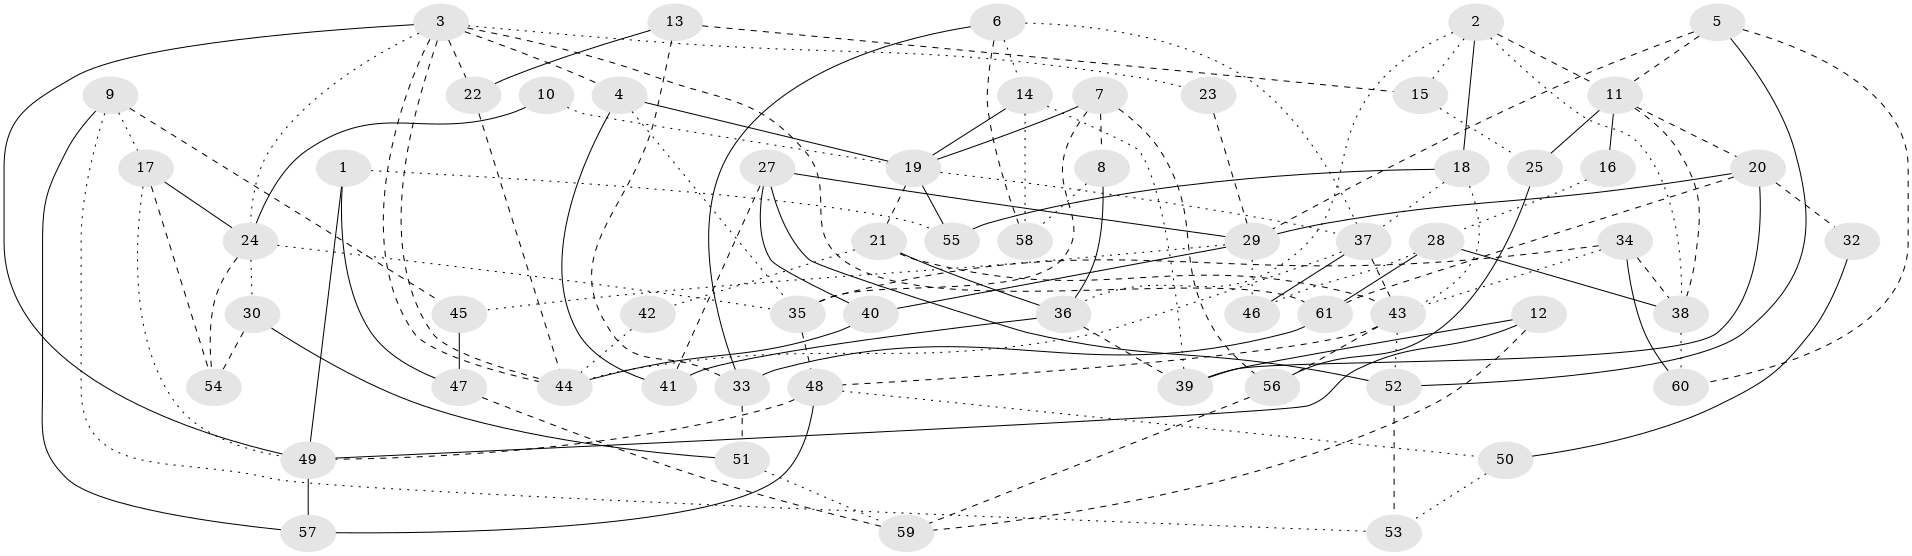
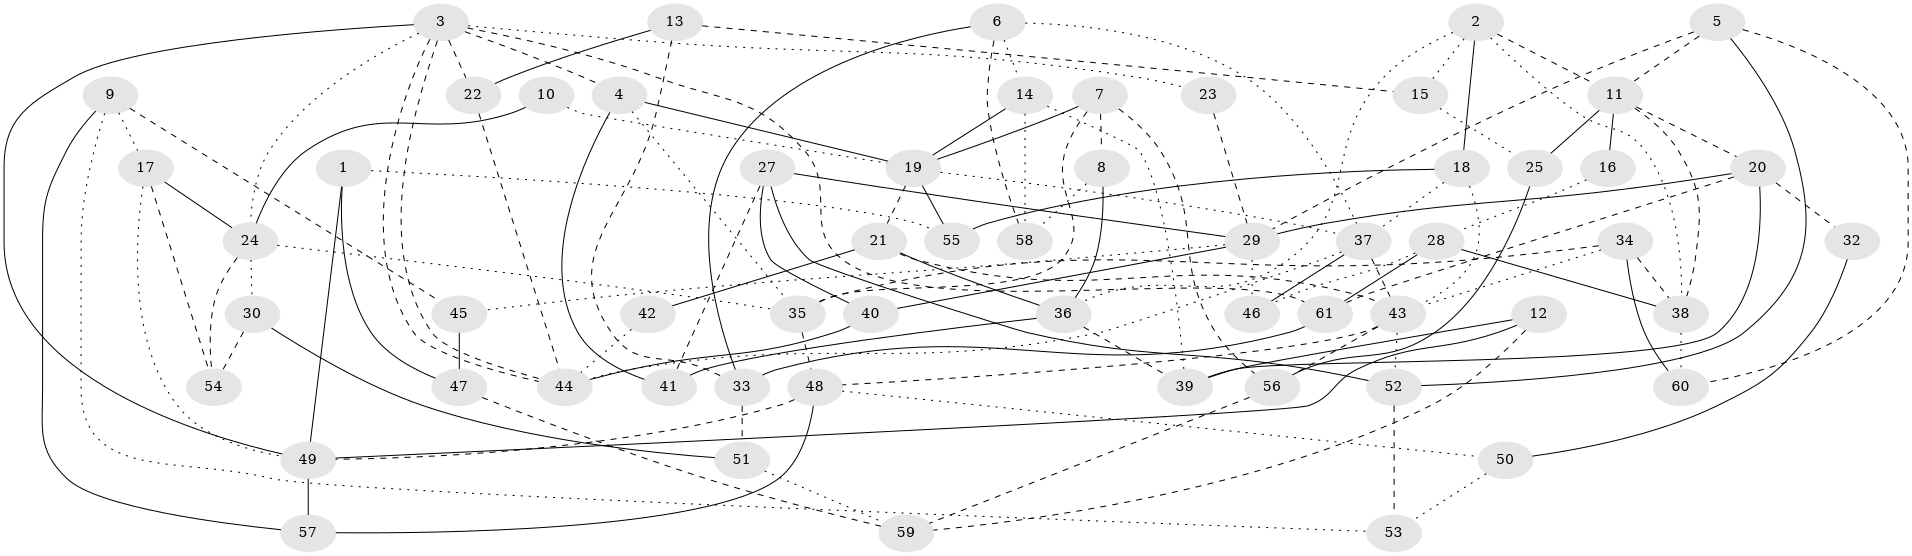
edge "21" -- "42": style dotted -> solid
